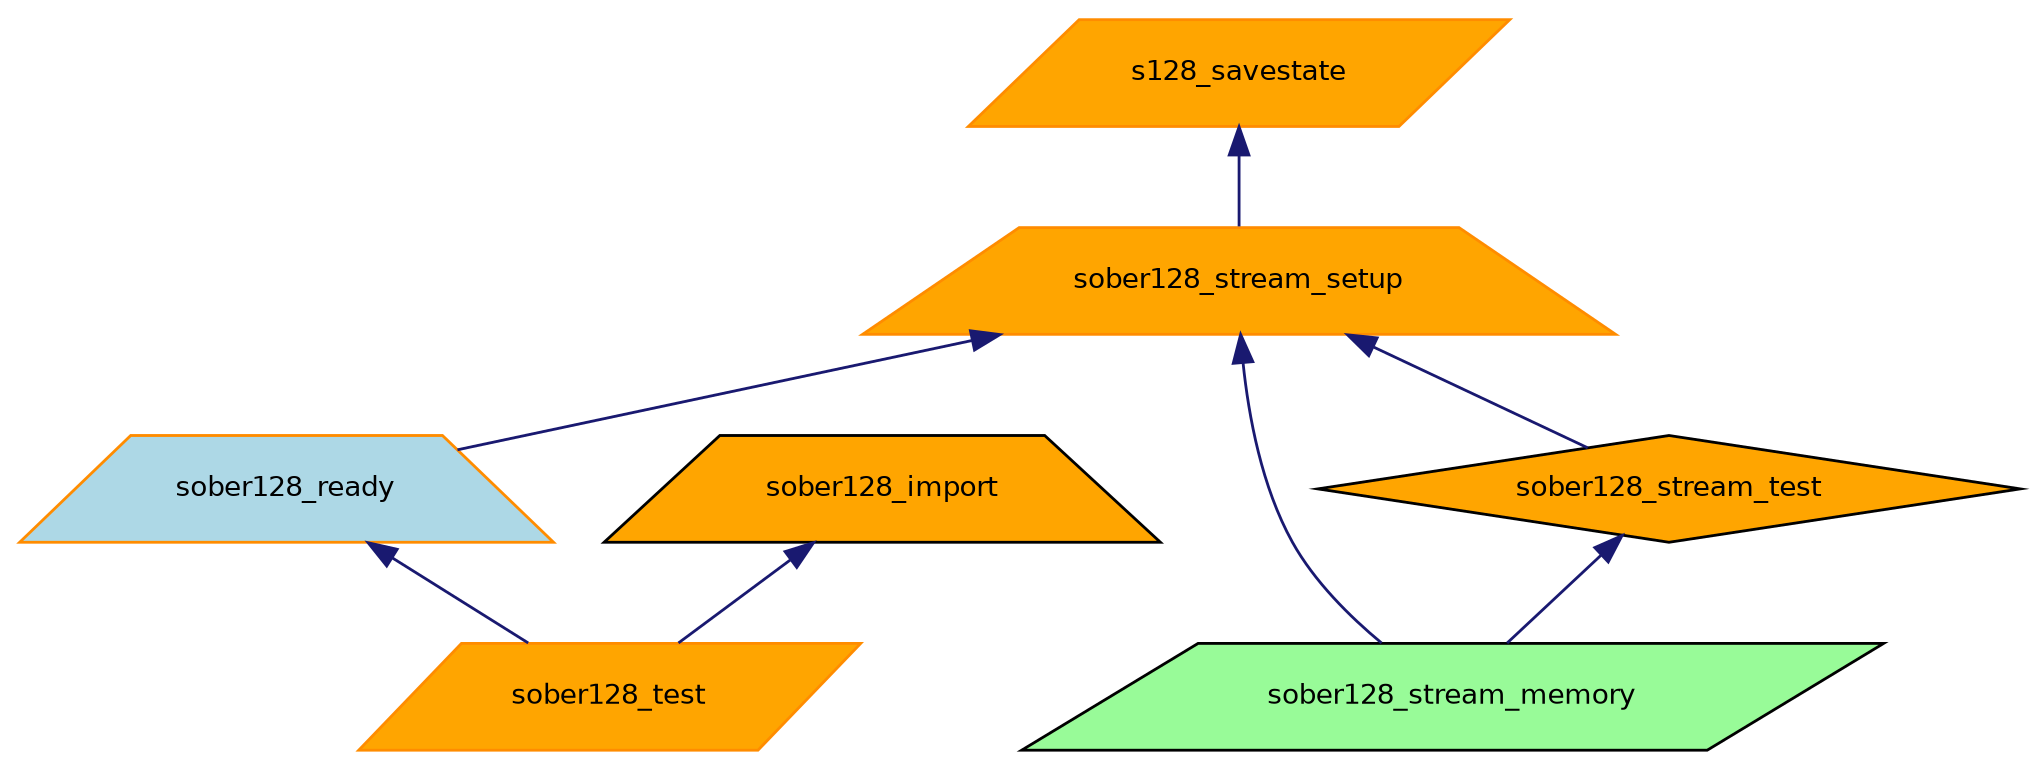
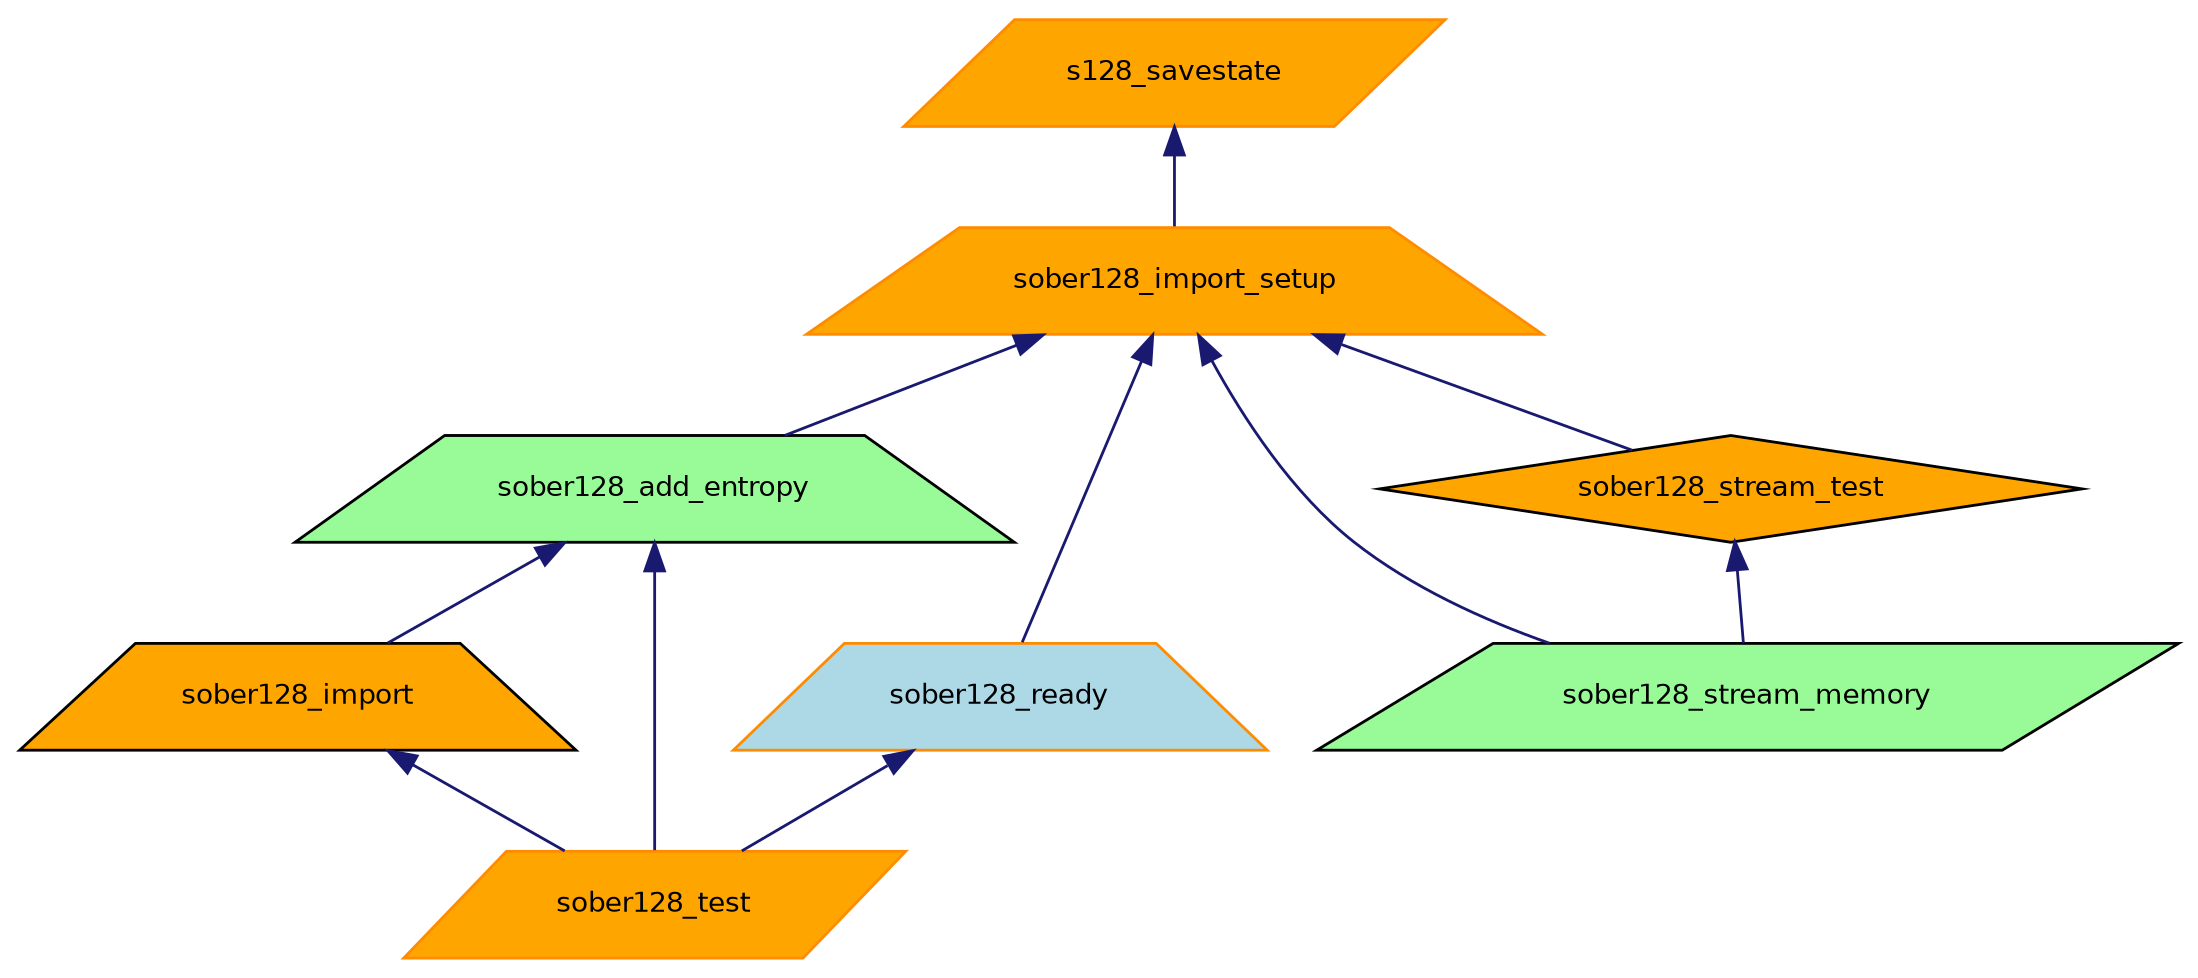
node "sober128_stream_setup": label "sober128_stream_setup" -> "sober128_import_setup"
node "sober128_add_entropy": added
